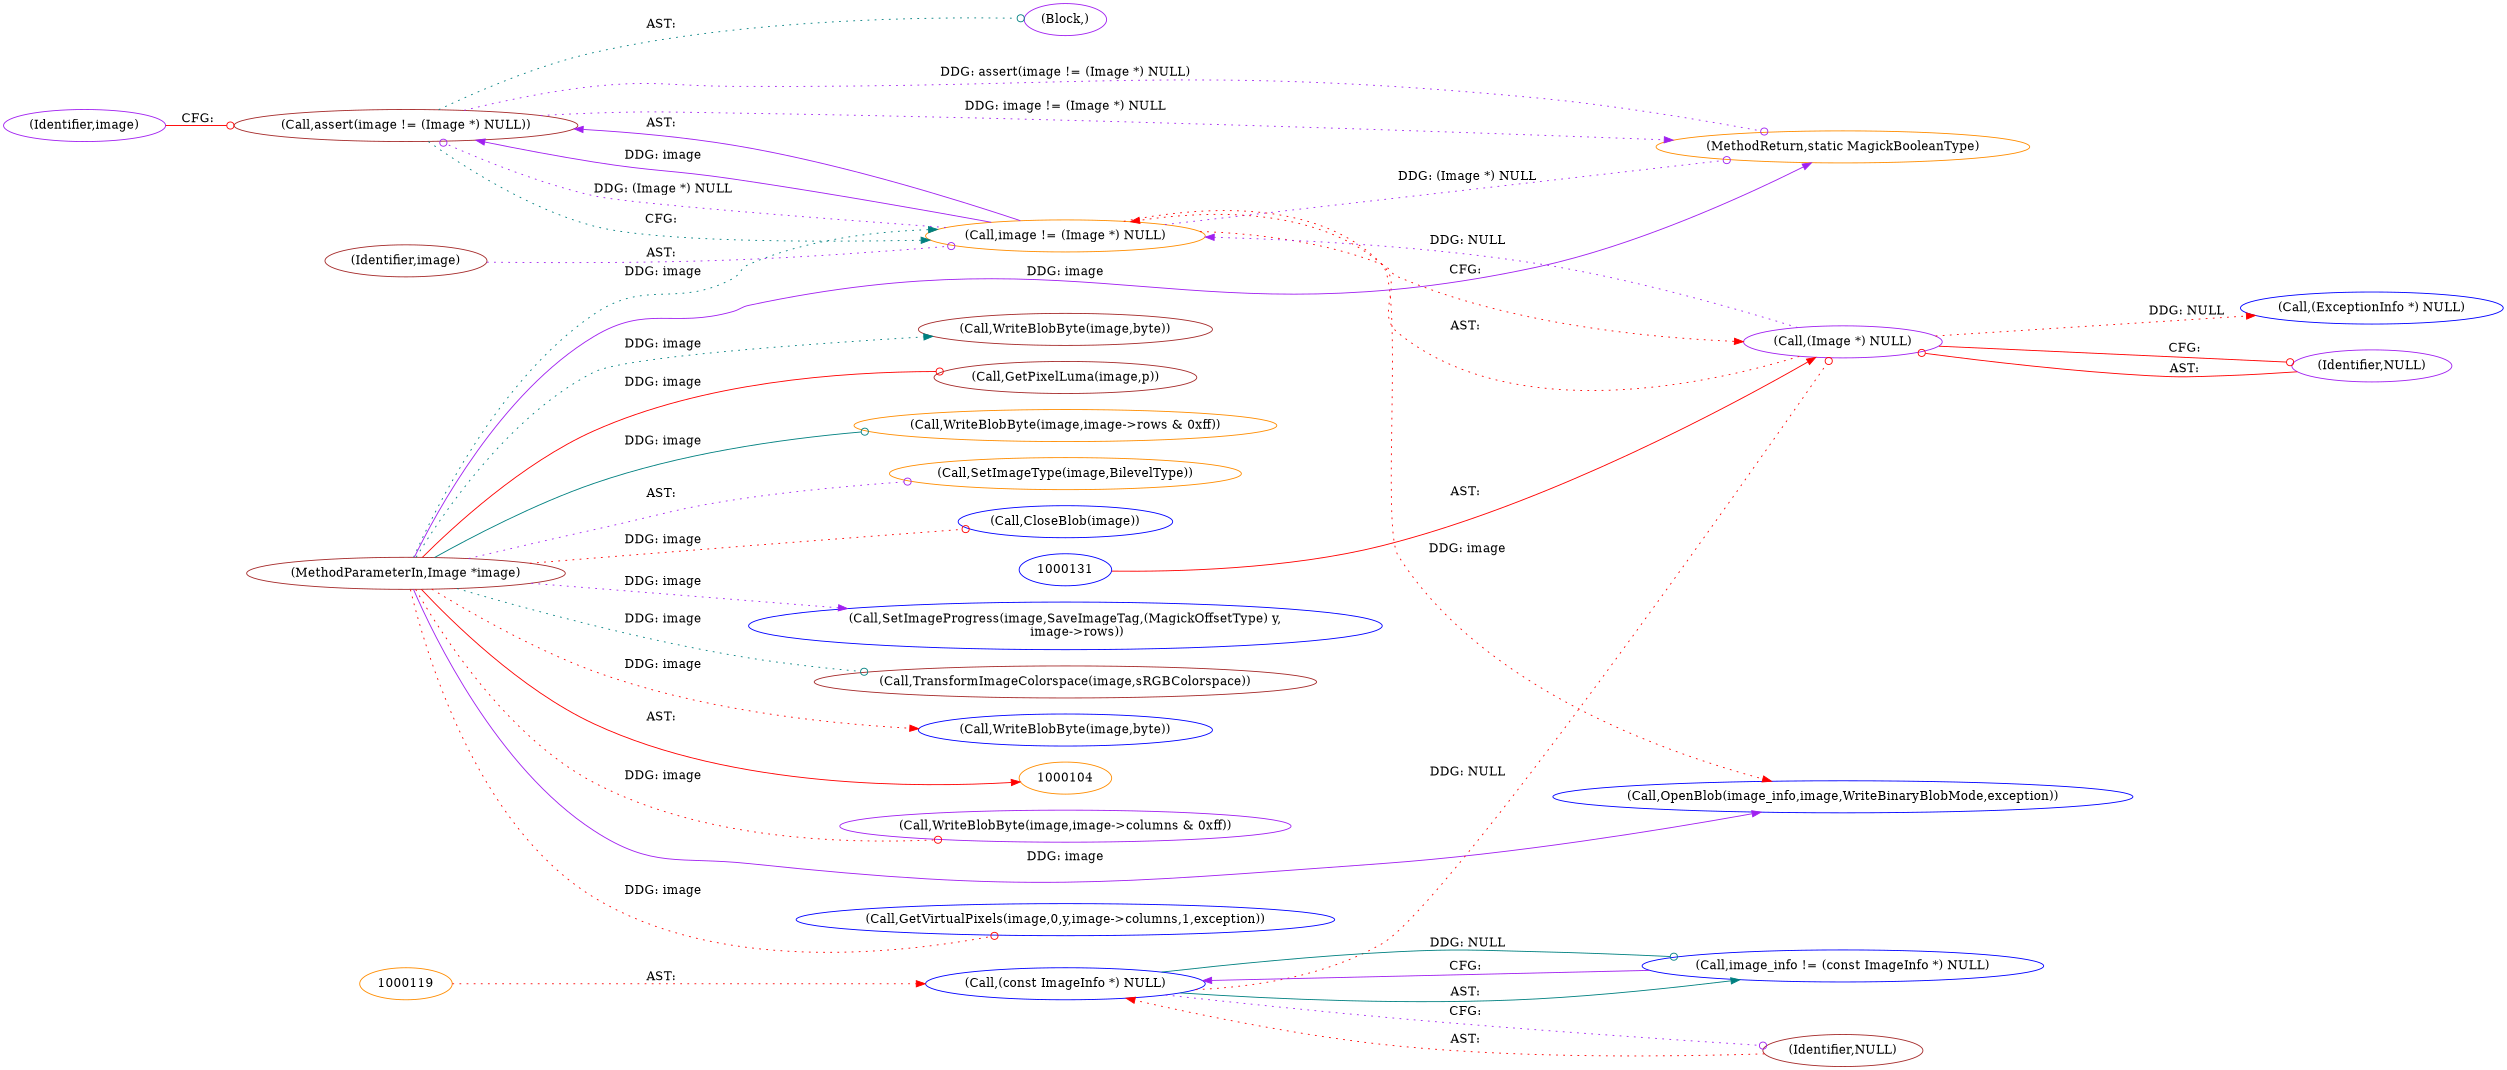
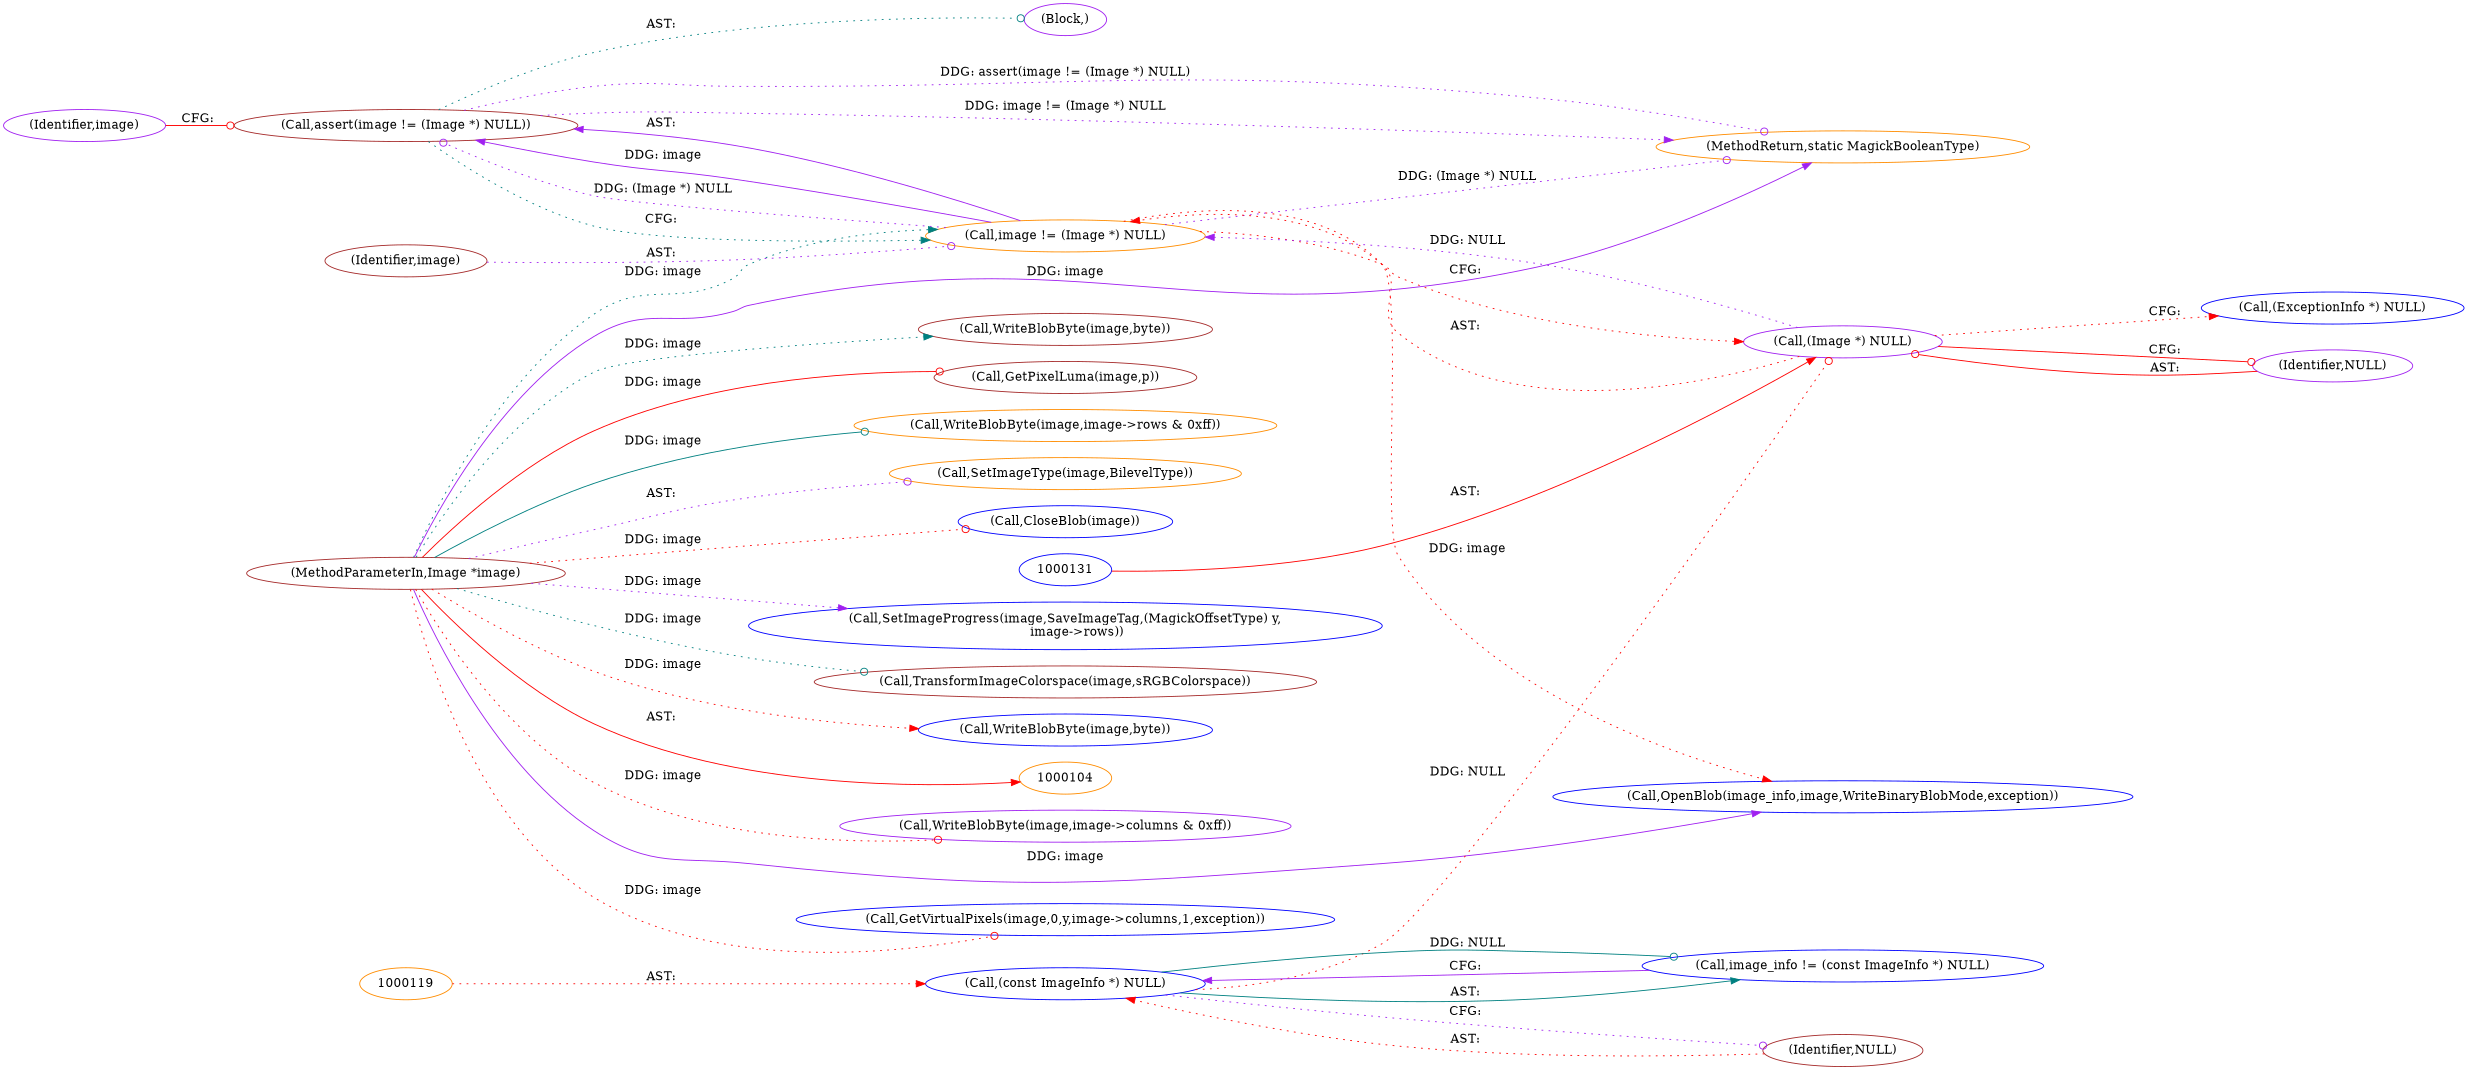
edge "(Call,(Image *) NULL)" -> "(Call,(ExceptionInfo *) NULL)": label "DDG: NULL" -> "CFG: "
